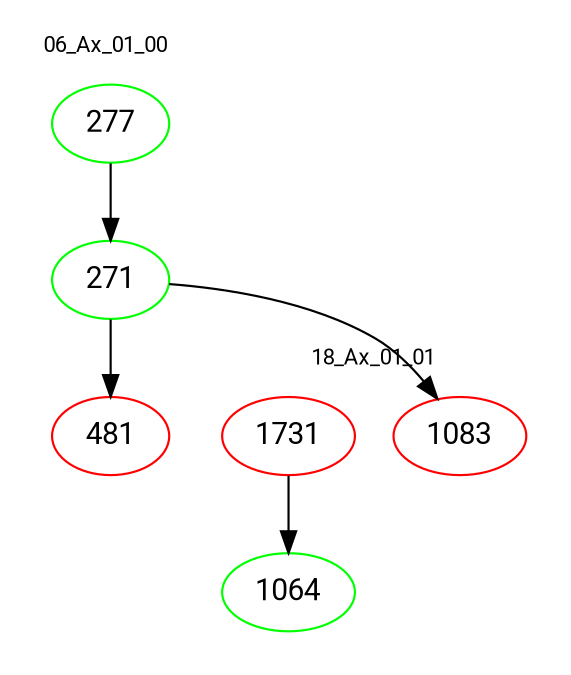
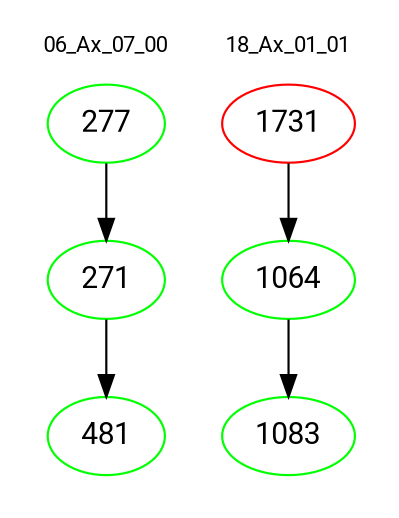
cluster "06_Ax_01_00": label "06_Ax_01_00" -> "06_Ax_07_00"
edge "271" -> "1083": now "1064" -> "1083"
node "481": color red -> green
node "1083": color red -> green
